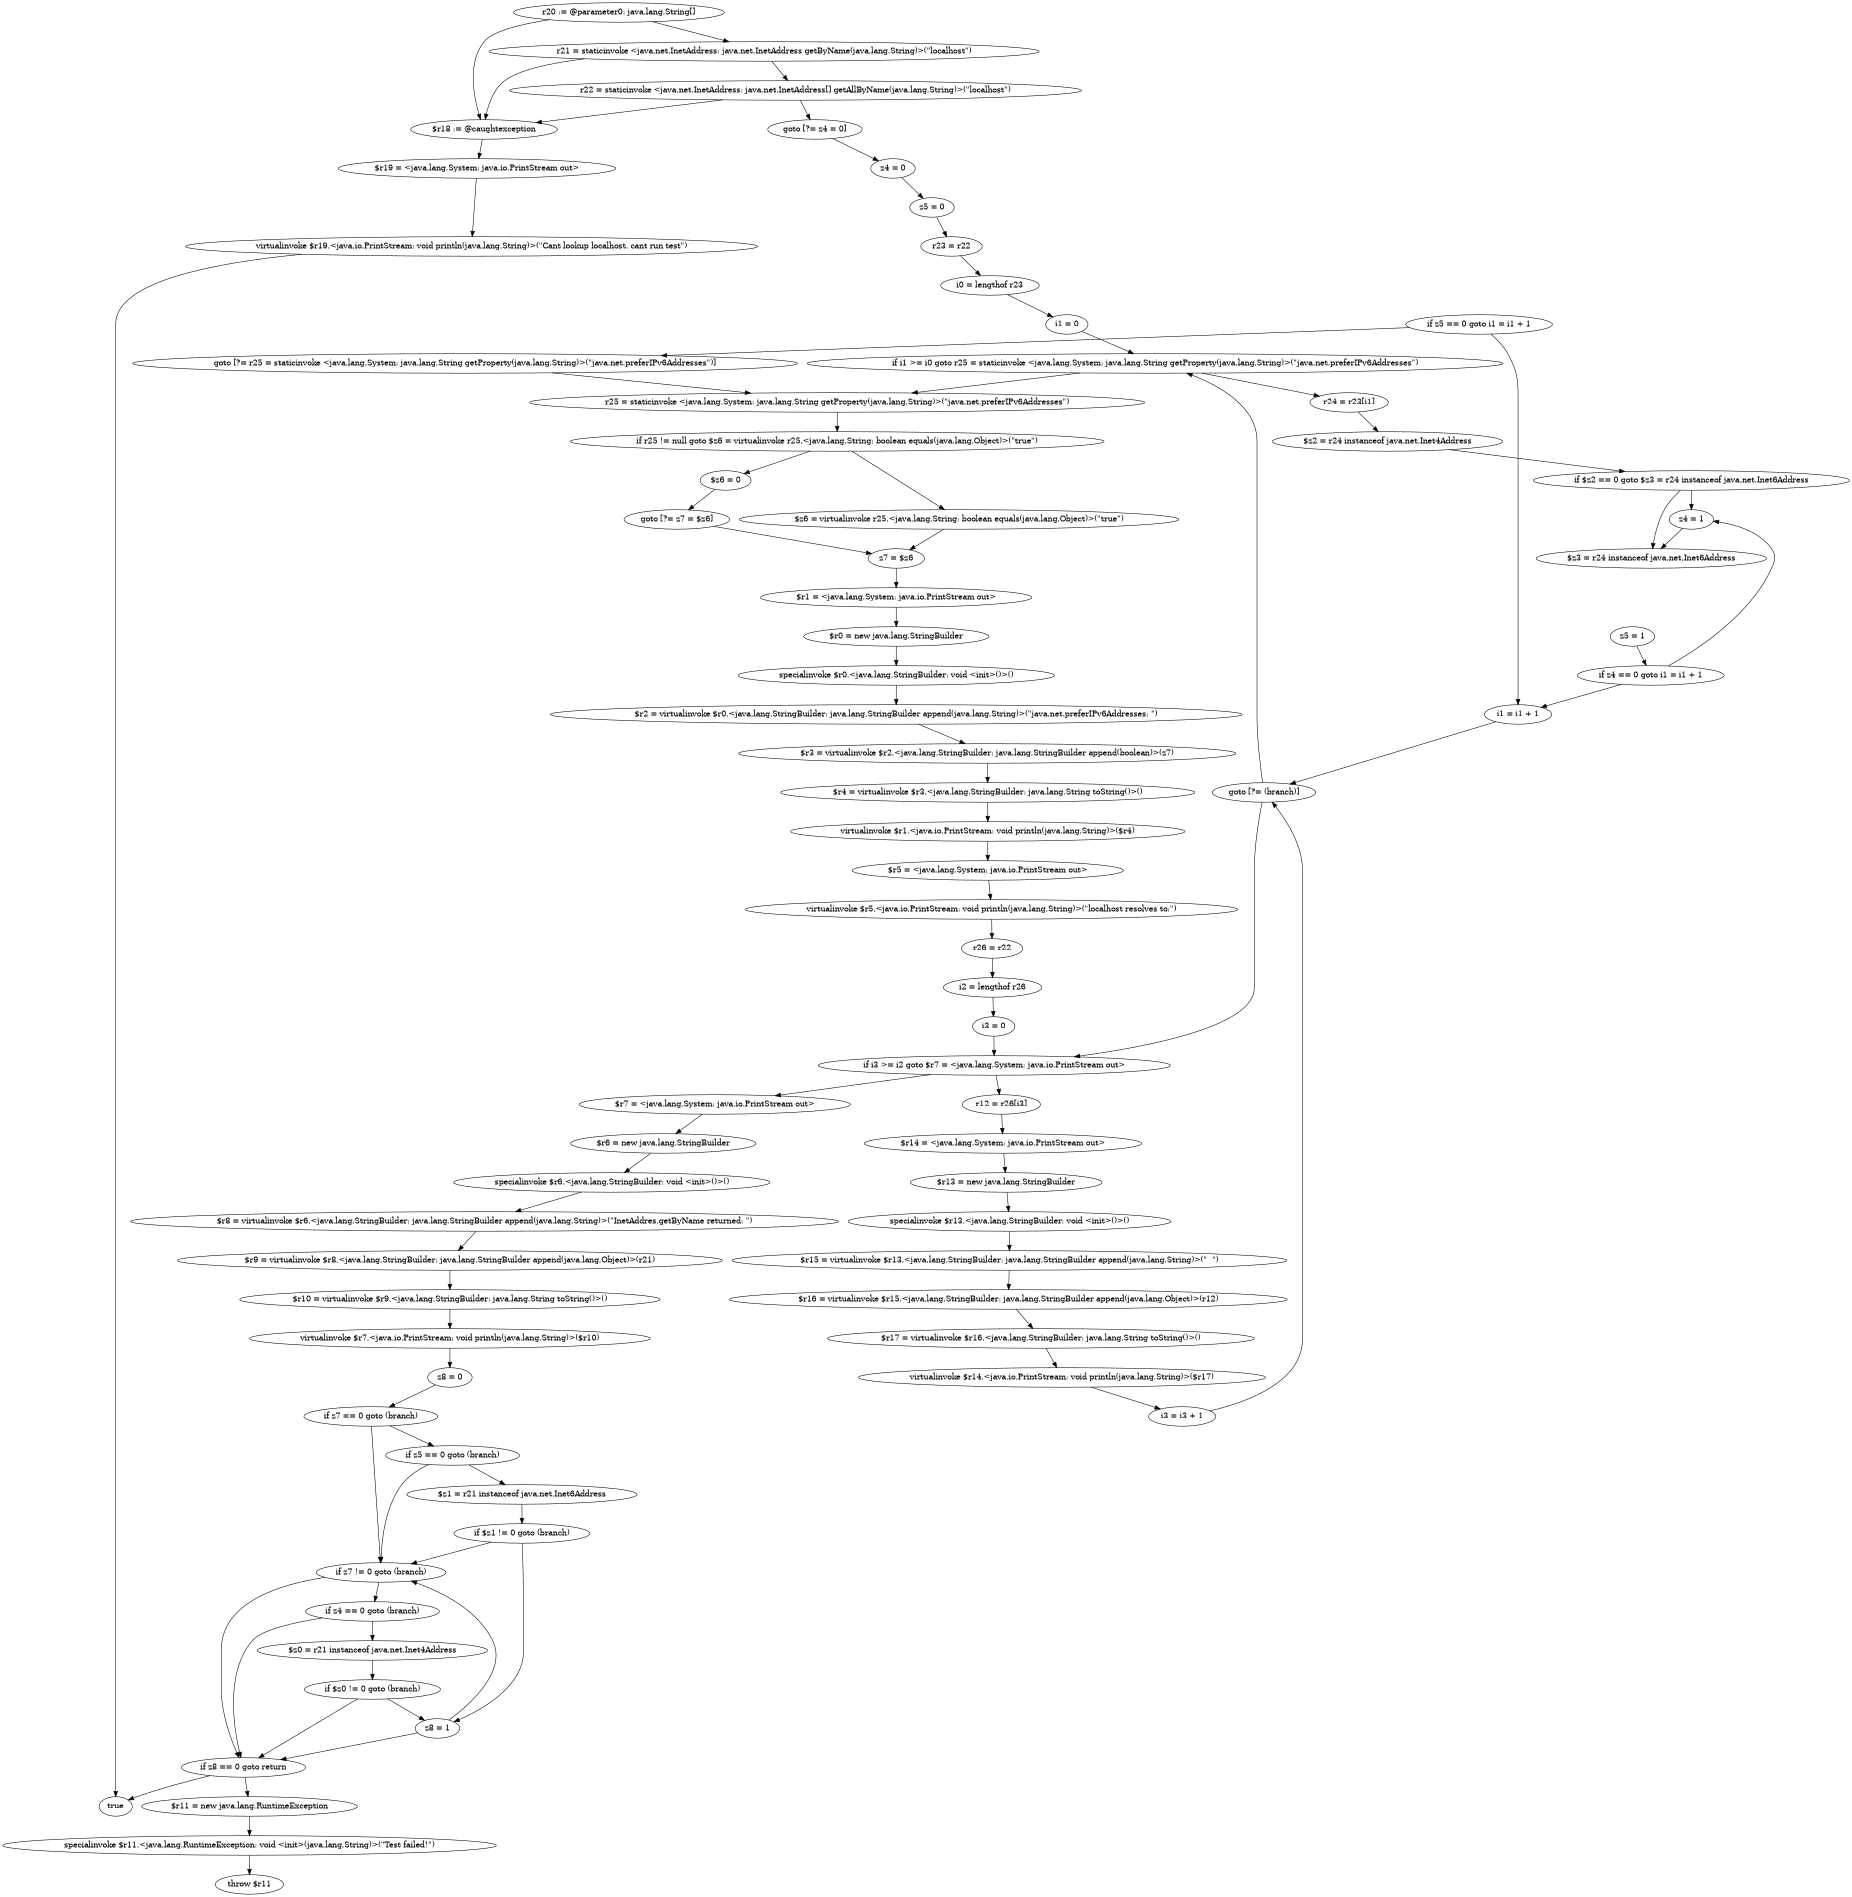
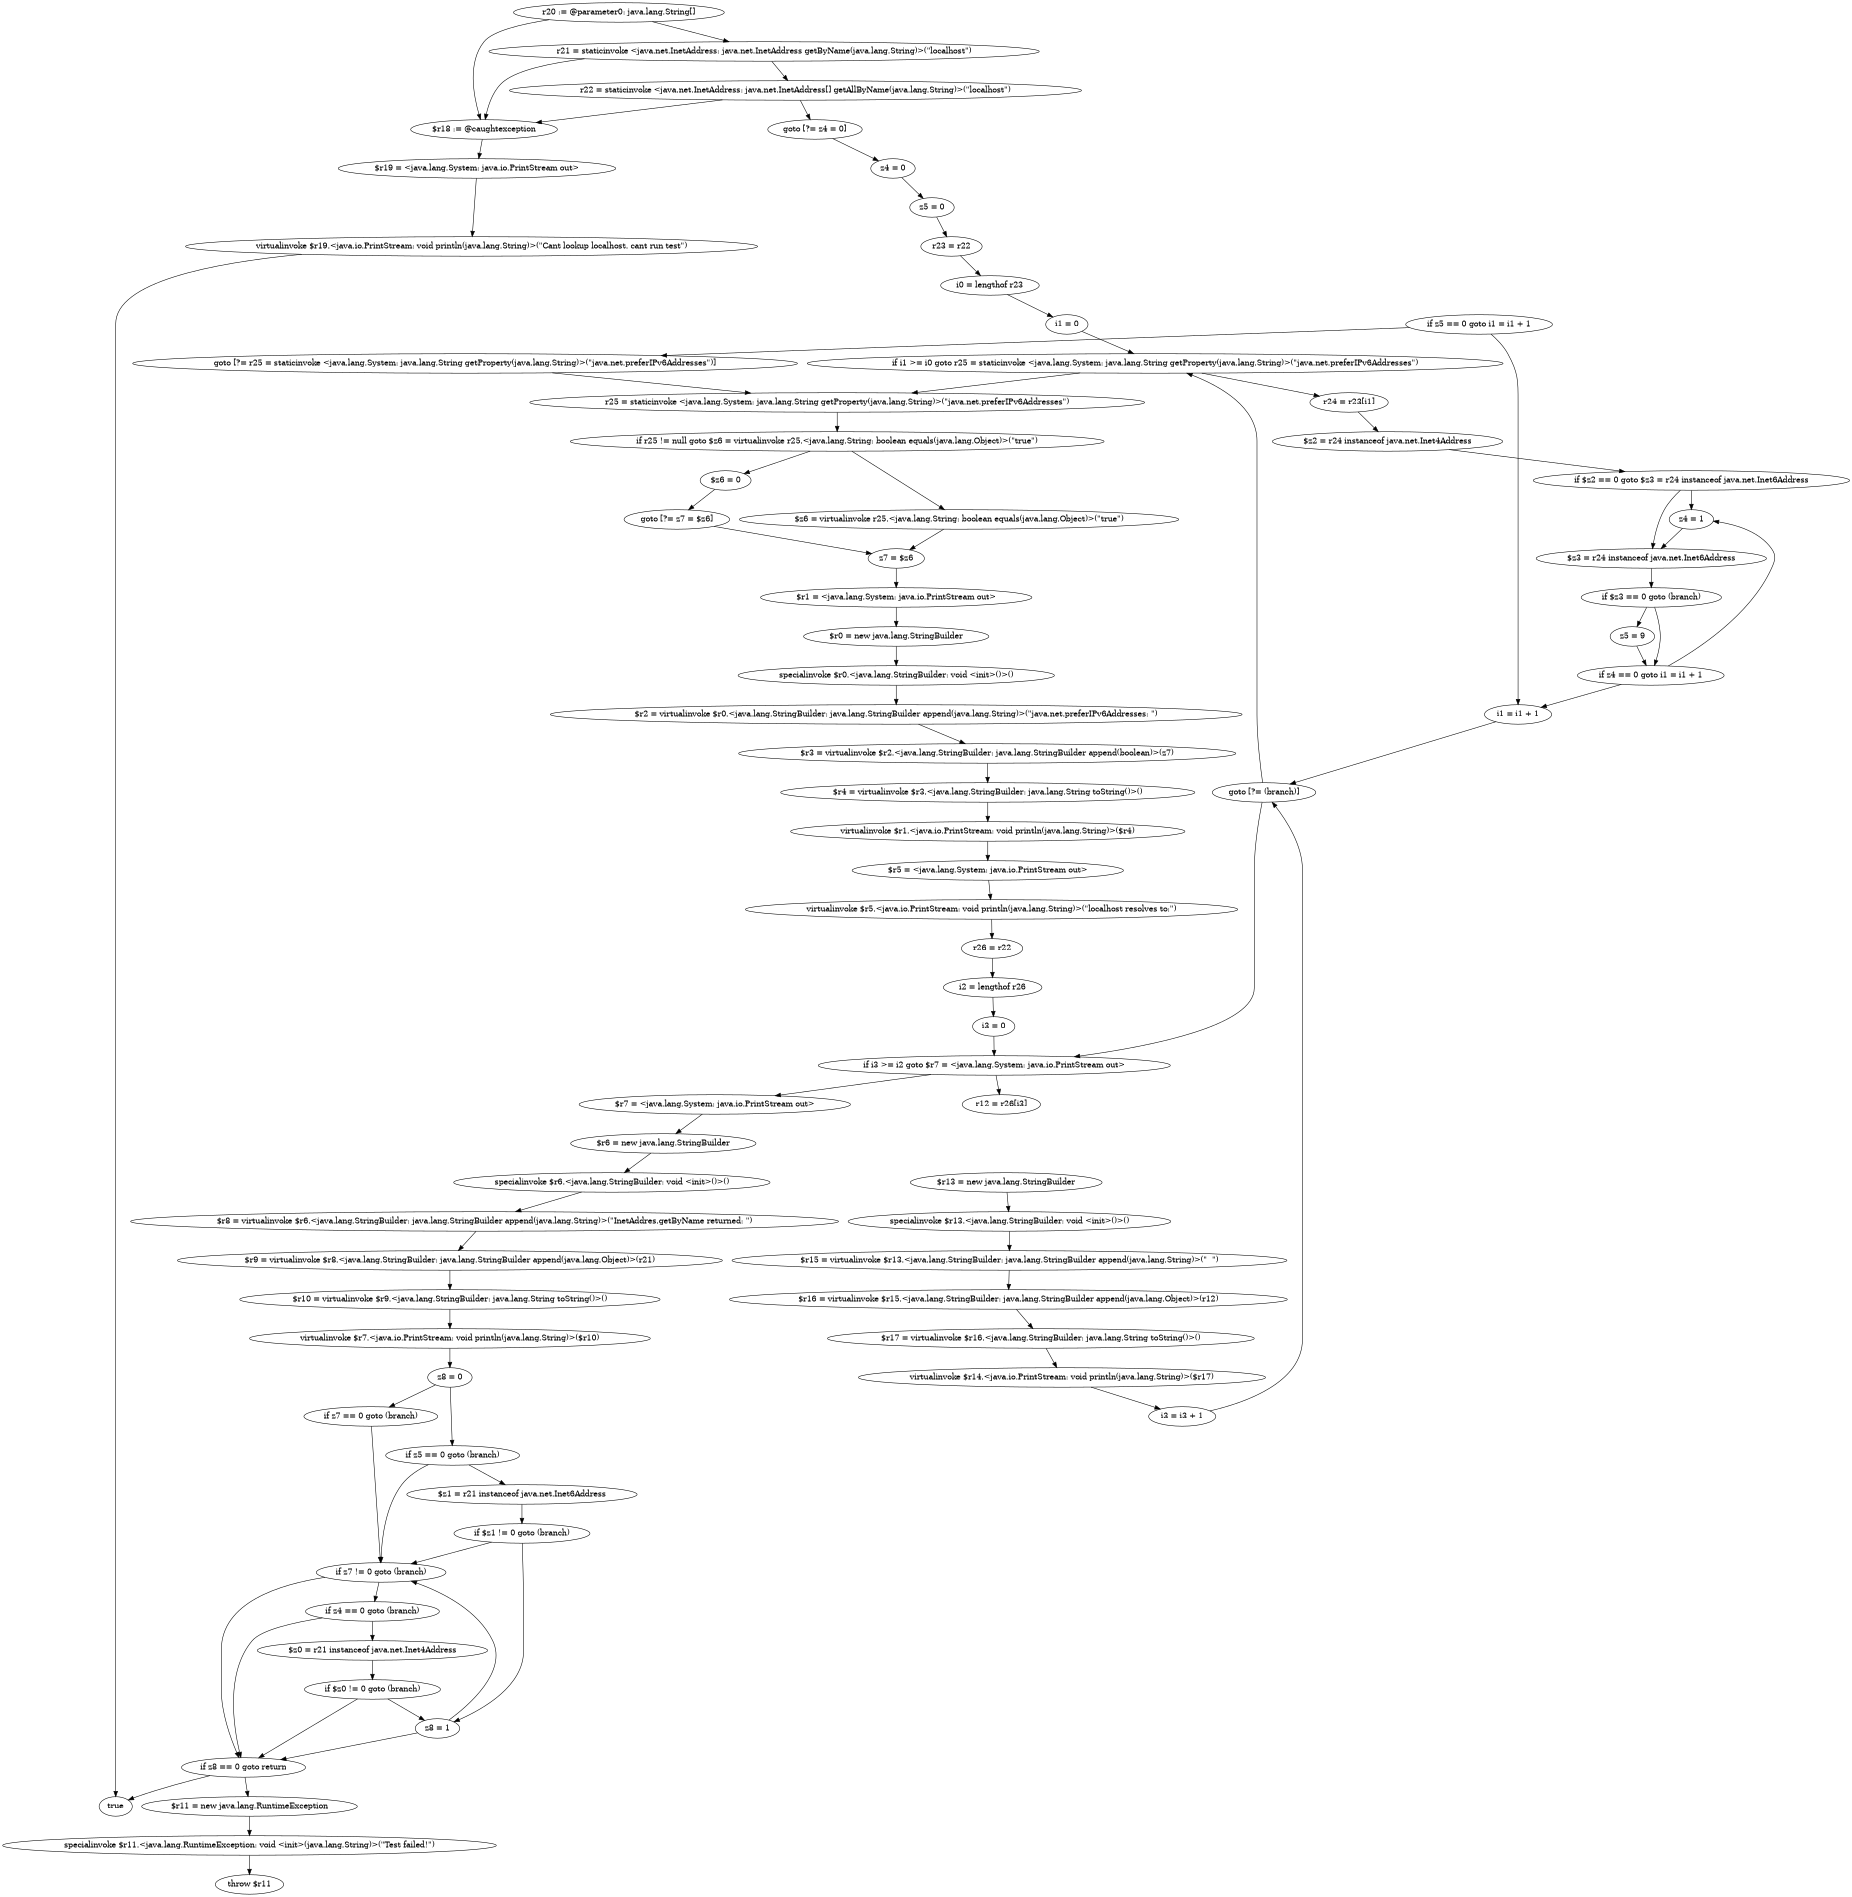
node "if $z3 == 0 goto (branch)": added
node "z5 = 1": label "z5 = 1" -> "z5 = 9"
node "$r14 = <java.lang.System: java.io.PrintStream out>": removed
edge "if z7 == 0 goto (branch)" -> "if z5 == 0 goto (branch)": now "z8 = 0" -> "if z5 == 0 goto (branch)"
